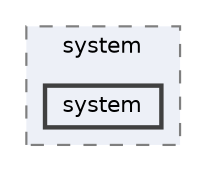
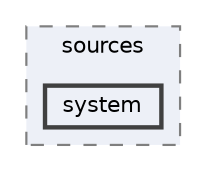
cluster "system": label "system" -> "sources"
